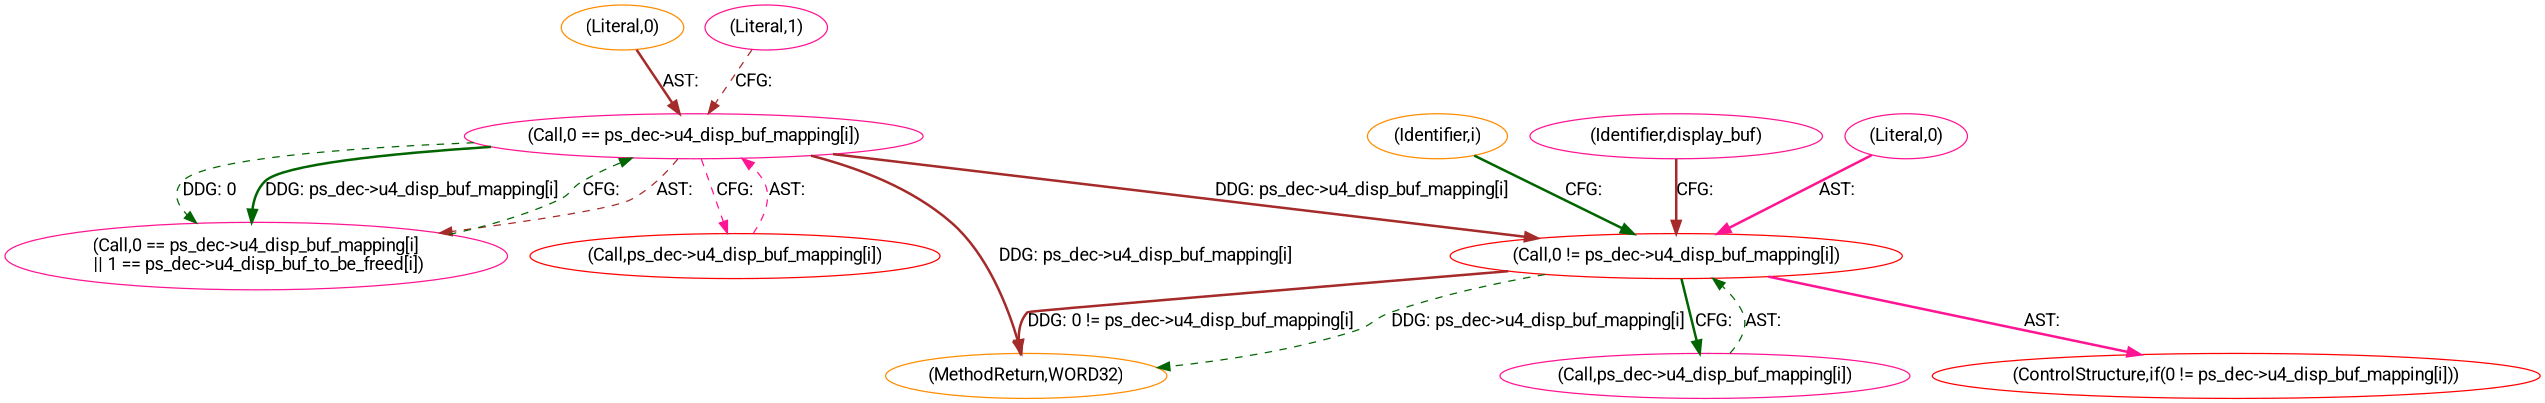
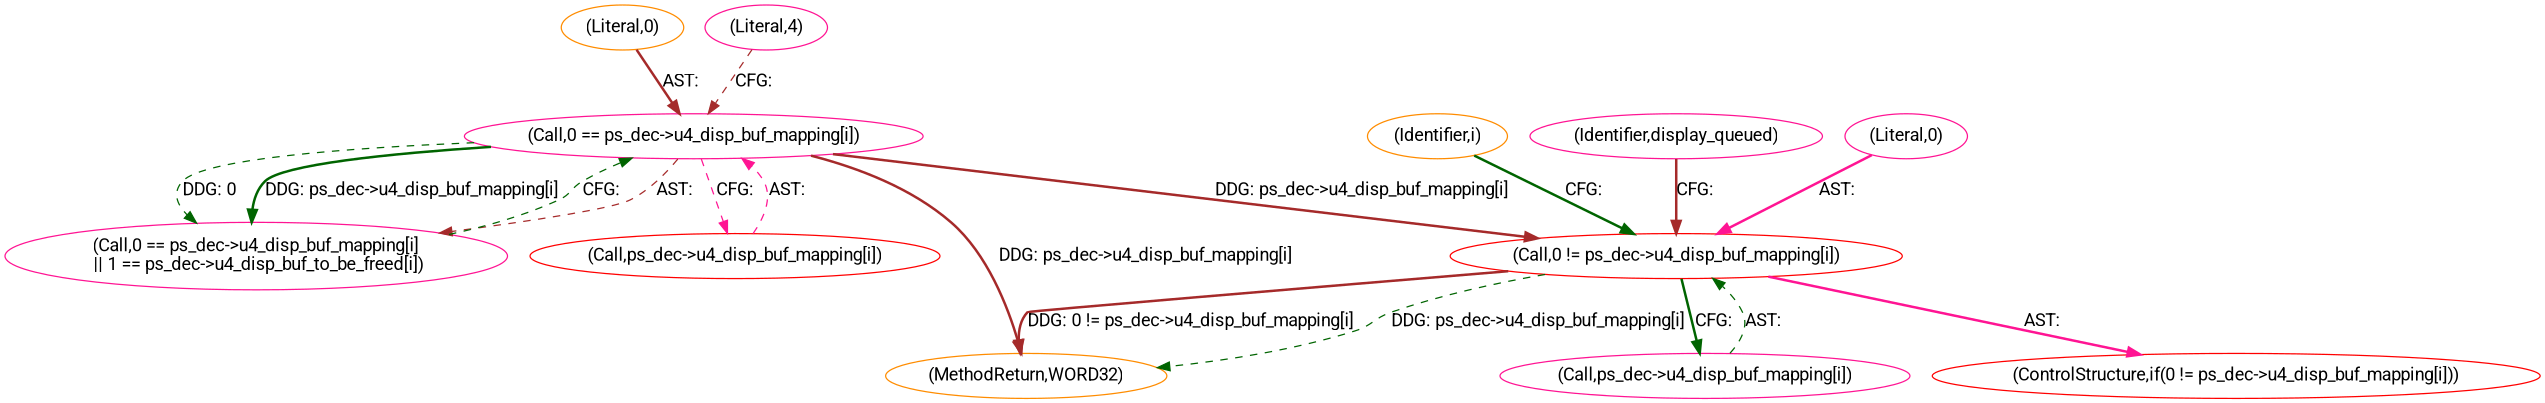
node "(Literal,1)": label "(Literal,1)" -> "(Literal,4)"
node "(Identifier,display_buf)": label "(Identifier,display_buf)" -> "(Identifier,display_queued)"
